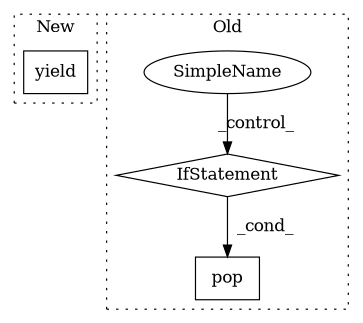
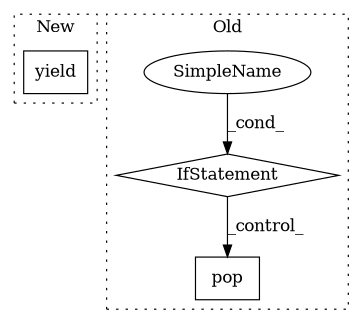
edge "SimpleName" -> "IfStatement": label "_control_" -> "_cond_"
edge "IfStatement" -> "pop": label "_cond_" -> "_control_"
